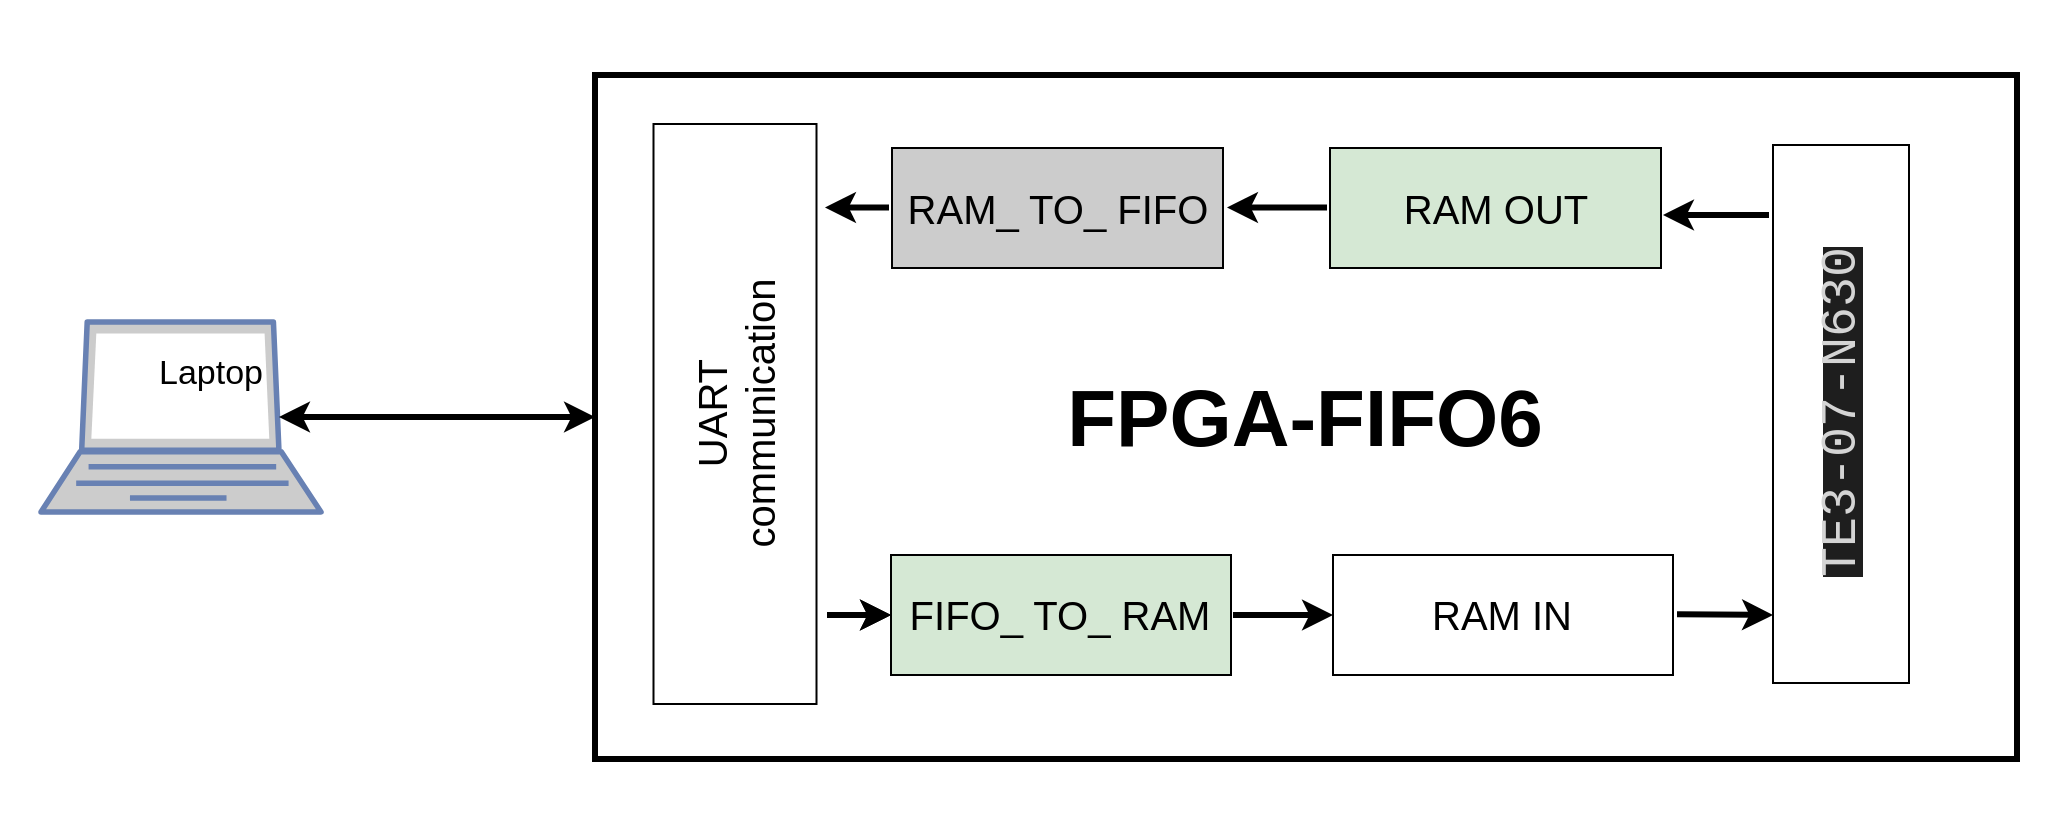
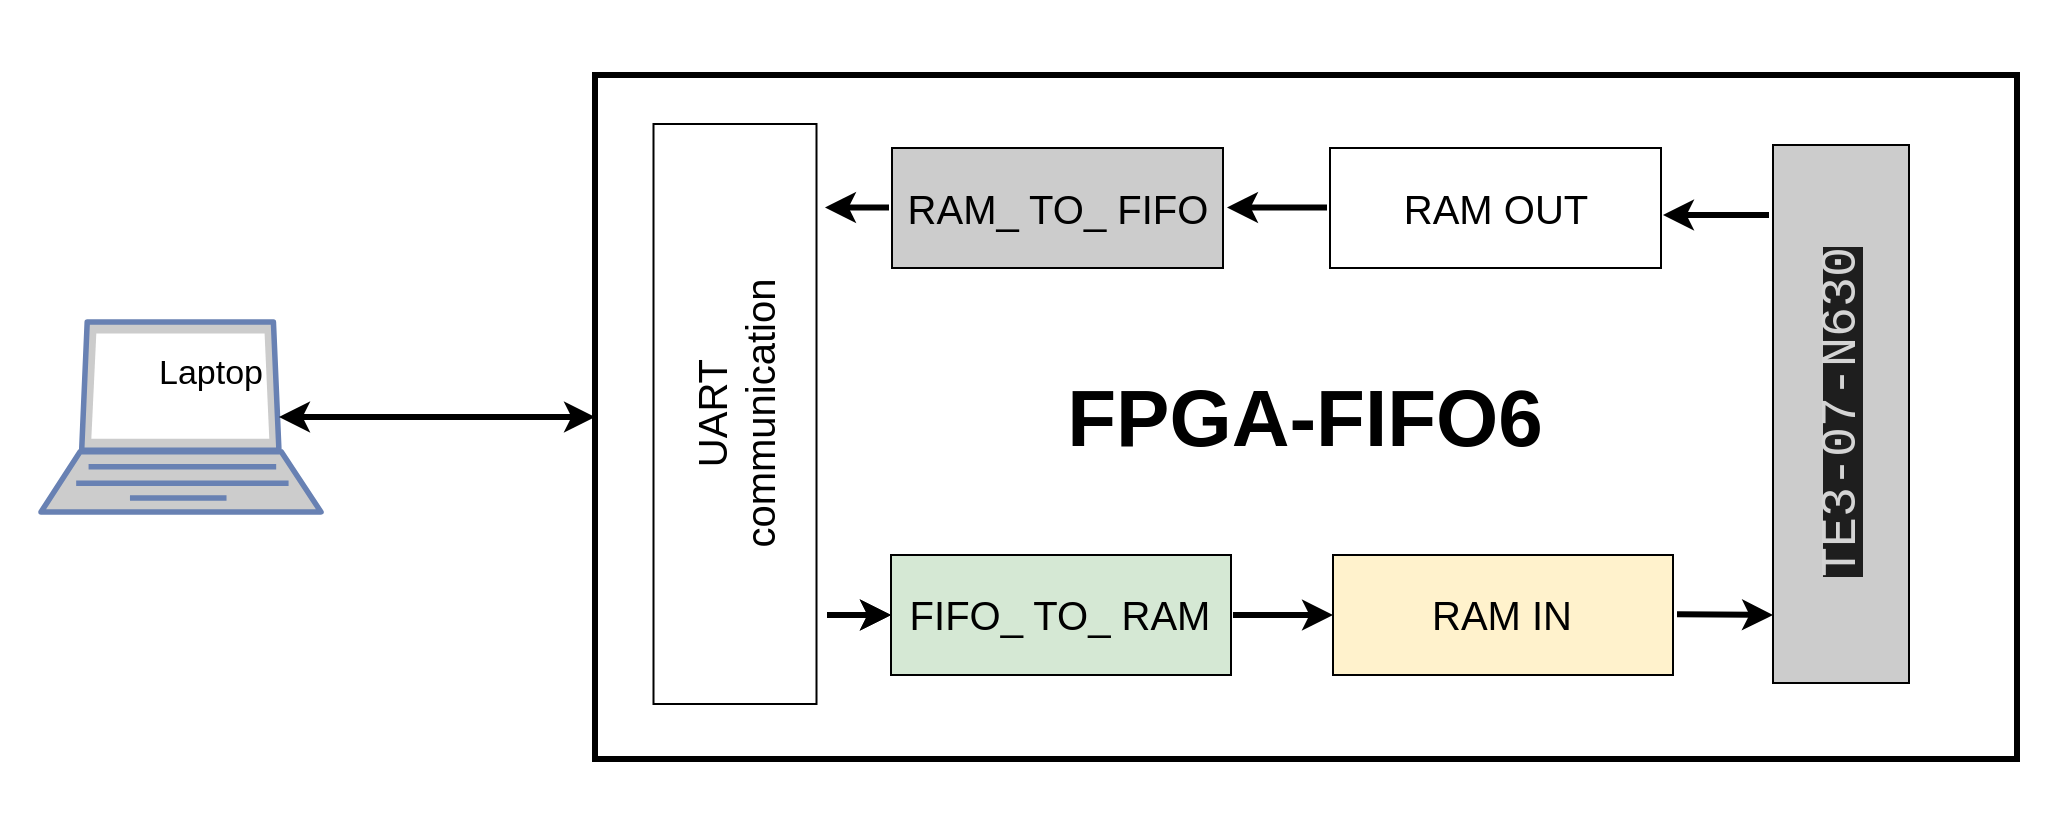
node "RAM OUT": fillcolor #d5e8d4 -> #ffffff
node "TE3-07-N630": fillcolor #ffffff -> #cccccc
node "RAM IN": fillcolor #ffffff -> #fff2cc
